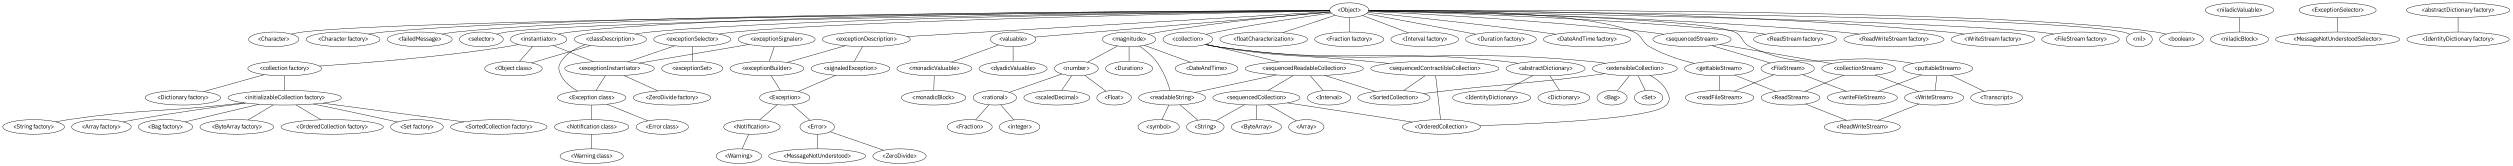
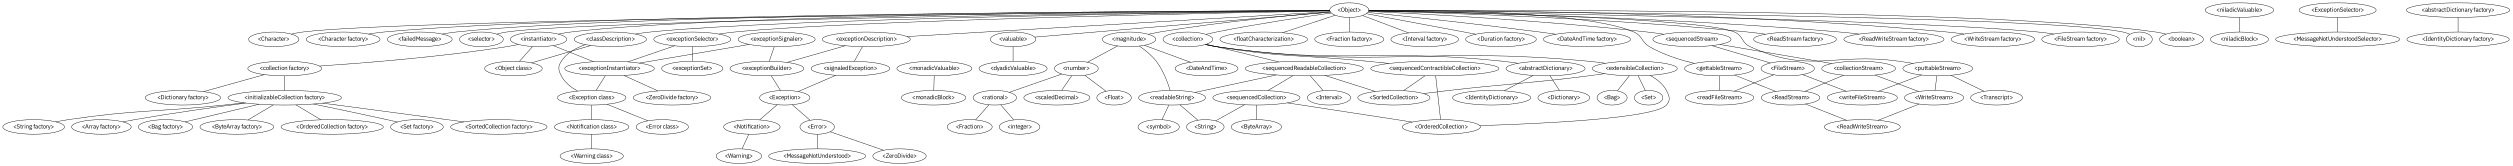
edge "<valuable>" -- "<monadicValuable>": removed
node "<Duration>": removed
node "<Array>": removed
